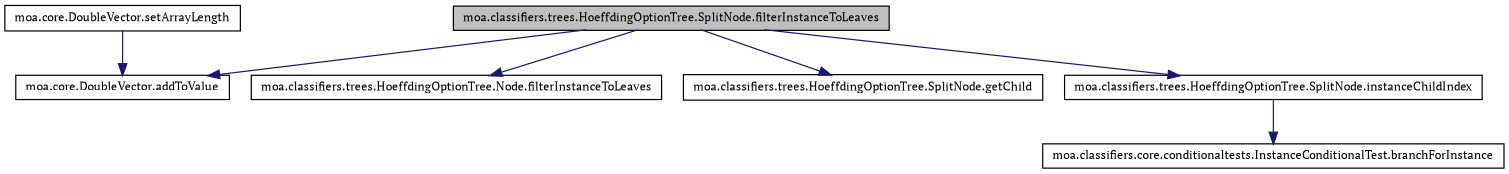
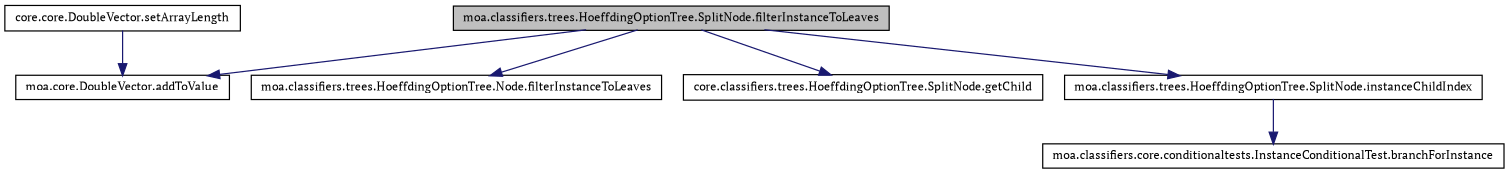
node "moa.core.DoubleVector.setArrayLength": label "moa.core.DoubleVector.setArrayLength" -> "core.core.DoubleVector.setArrayLength"
node "moa.classifiers.trees.HoeffdingOptionTree.SplitNode.getChild": label "moa.classifiers.trees.HoeffdingOptionTree.SplitNode.getChild" -> "core.classifiers.trees.HoeffdingOptionTree.SplitNode.getChild"
